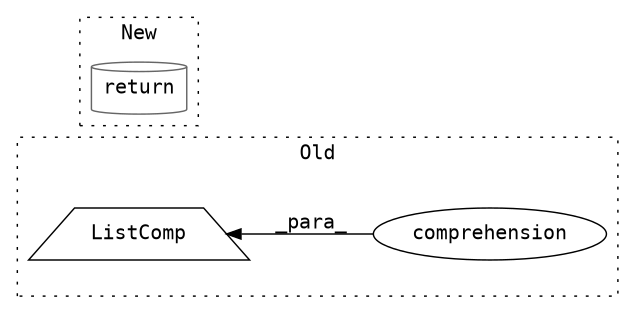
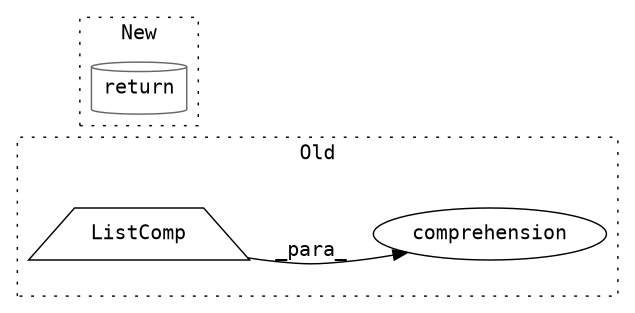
edge "comprehension" -> "ListComp": reversed
